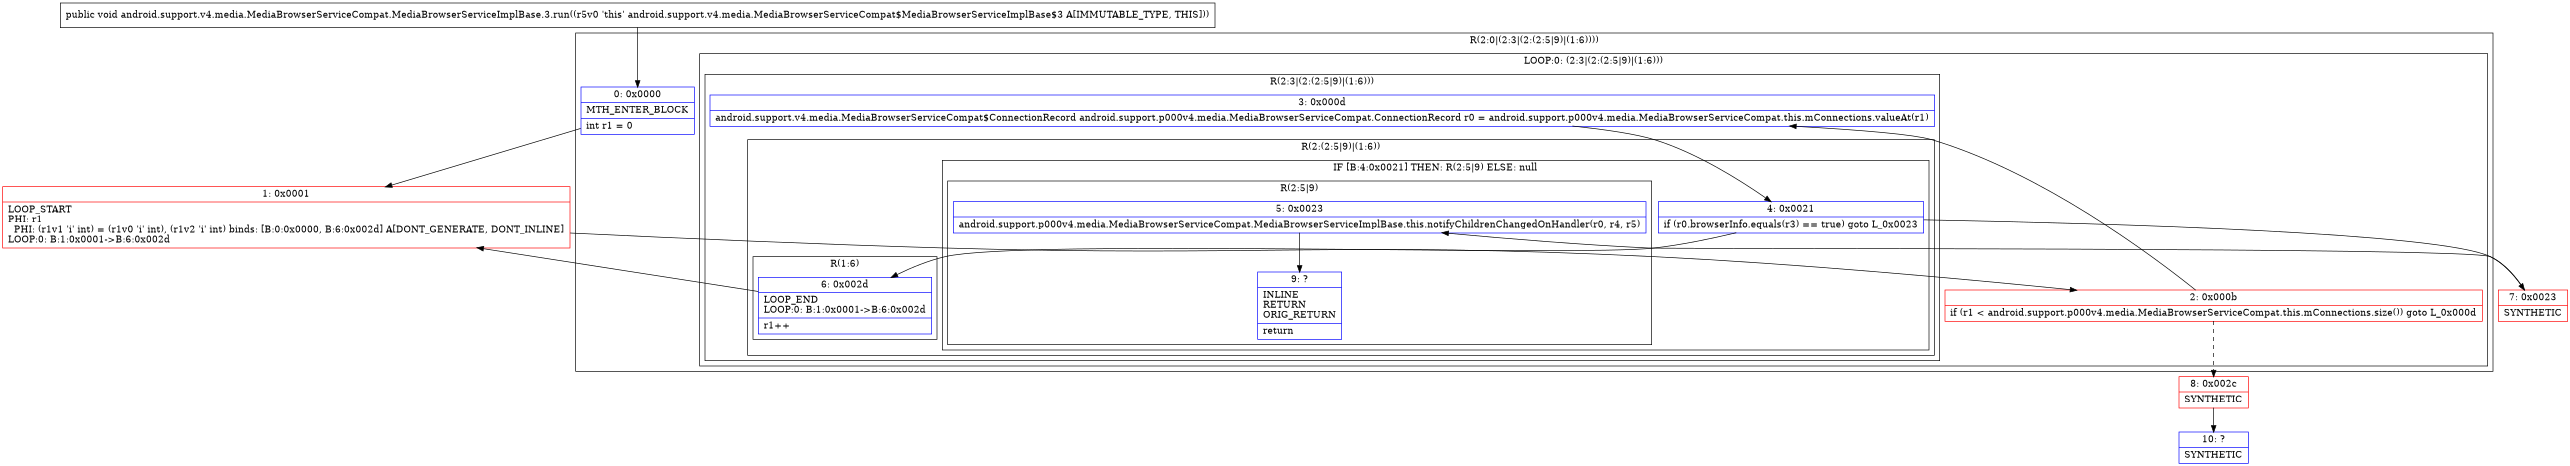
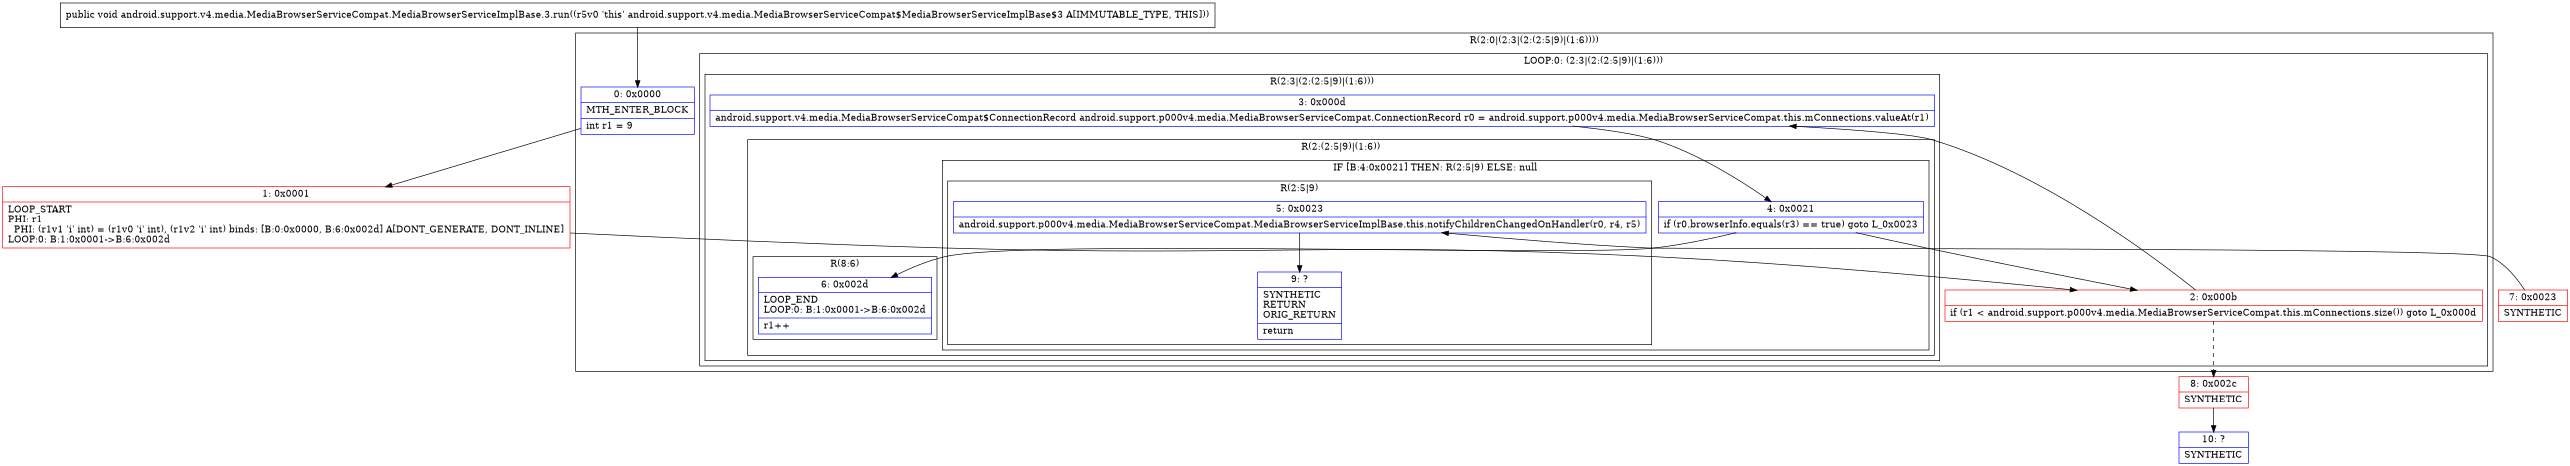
node "0: 0x0000": text "int r1 = 0" -> "int r1 = 9"
edge "4: 0x0021" -> "7: 0x0023": now "4: 0x0021" -> "2: 0x000b"
cluster "R(1:6)": label "R(1:6)" -> "R(8:6)"
edge "6: 0x002d" -> "1: 0x0001": removed
node "9: ?": text "INLINE" -> "SYNTHETIC"
